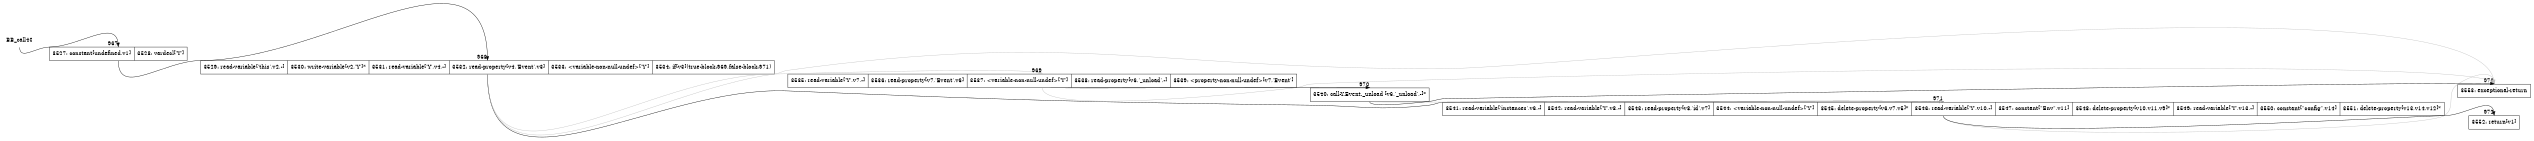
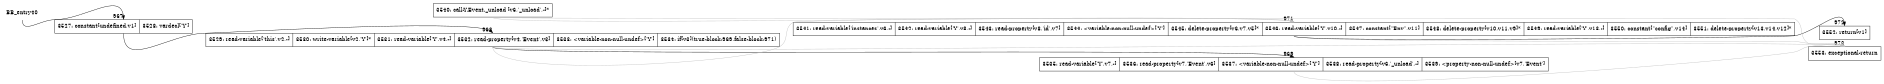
node "BB_call40": label "BB_call40" -> "BB_entry40"
edge "3529: read-variable['this',v2,-]" -> "3535: read-variable['Y',v7,-]": color gray -> black
edge "3535: read-variable['Y',v7,-]" -> "3540: call-Y.Event._unload [v6,'_unload',-]*": removed
edge "3540: call-Y.Event._unload [v6,'_unload',-]*" -> "3553: exceptional-return": color black -> gray
edge "3529: read-variable['this',v2,-]" -> "3541: read-variable['instances',v6,-]": color black -> gray
